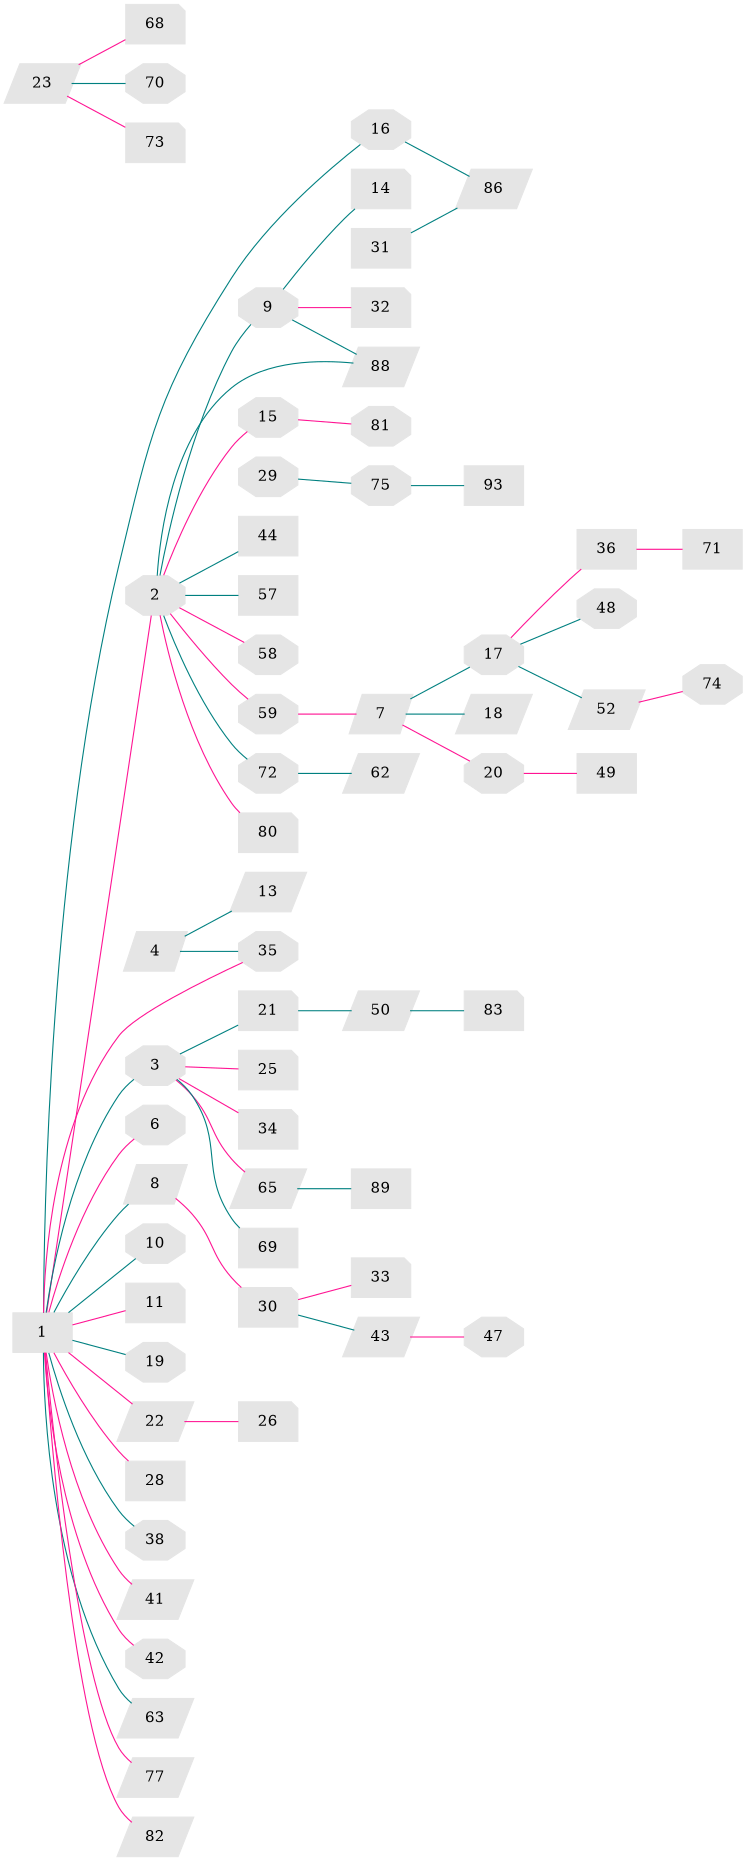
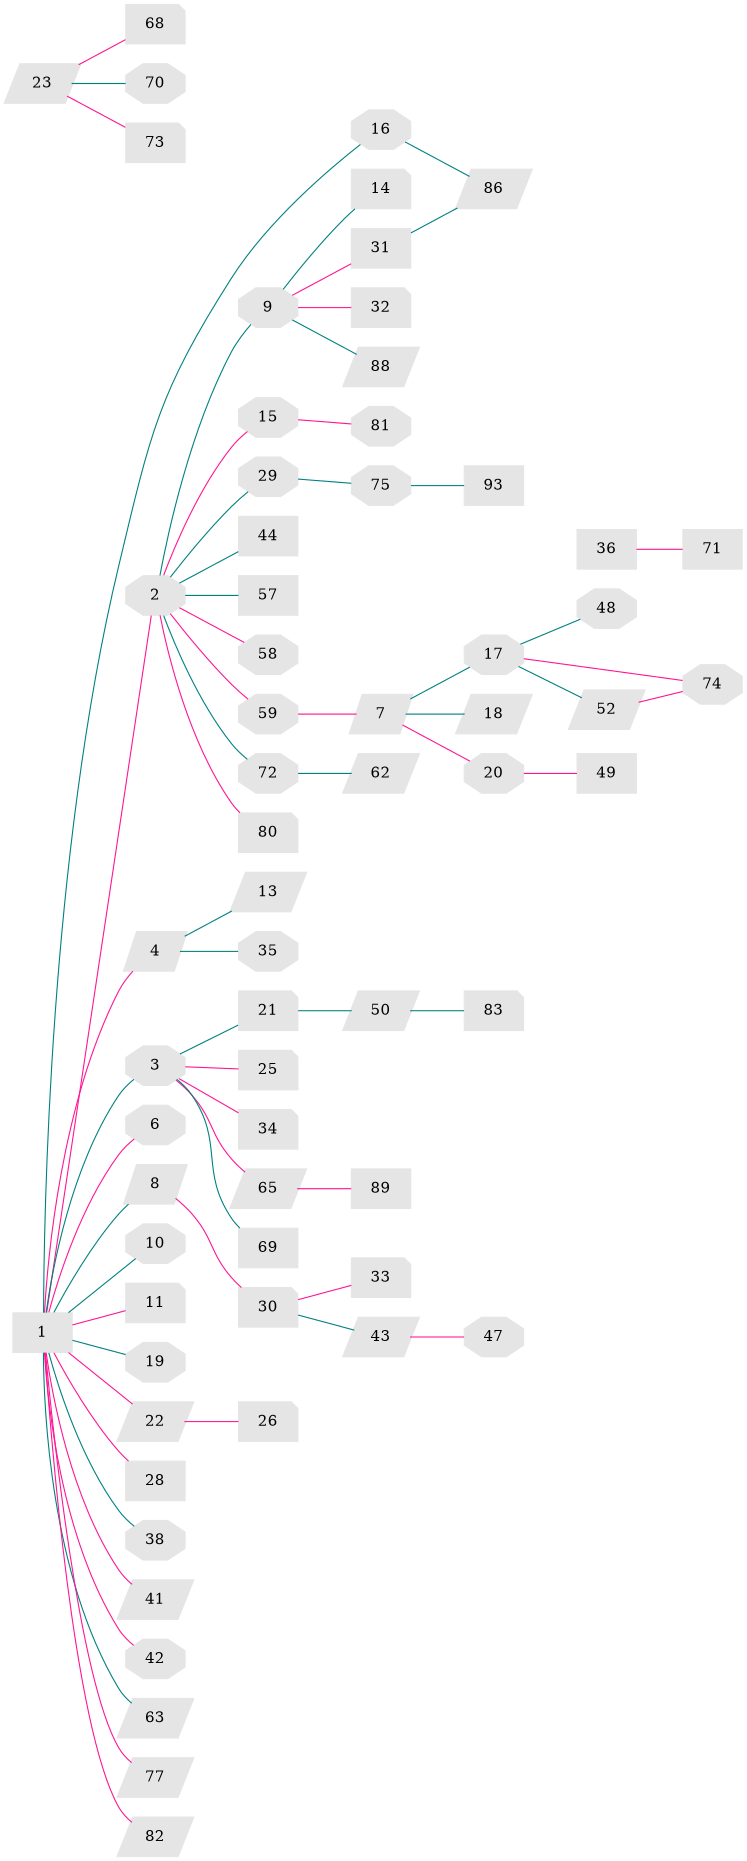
edge "31" -- "9": added
edge "88" -- "2": now "29" -- "2"
edge "36" -- "17": now "74" -- "17"
edge "35" -- "1": now "4" -- "1"
edge "65" -- "89": color teal -> deeppink
